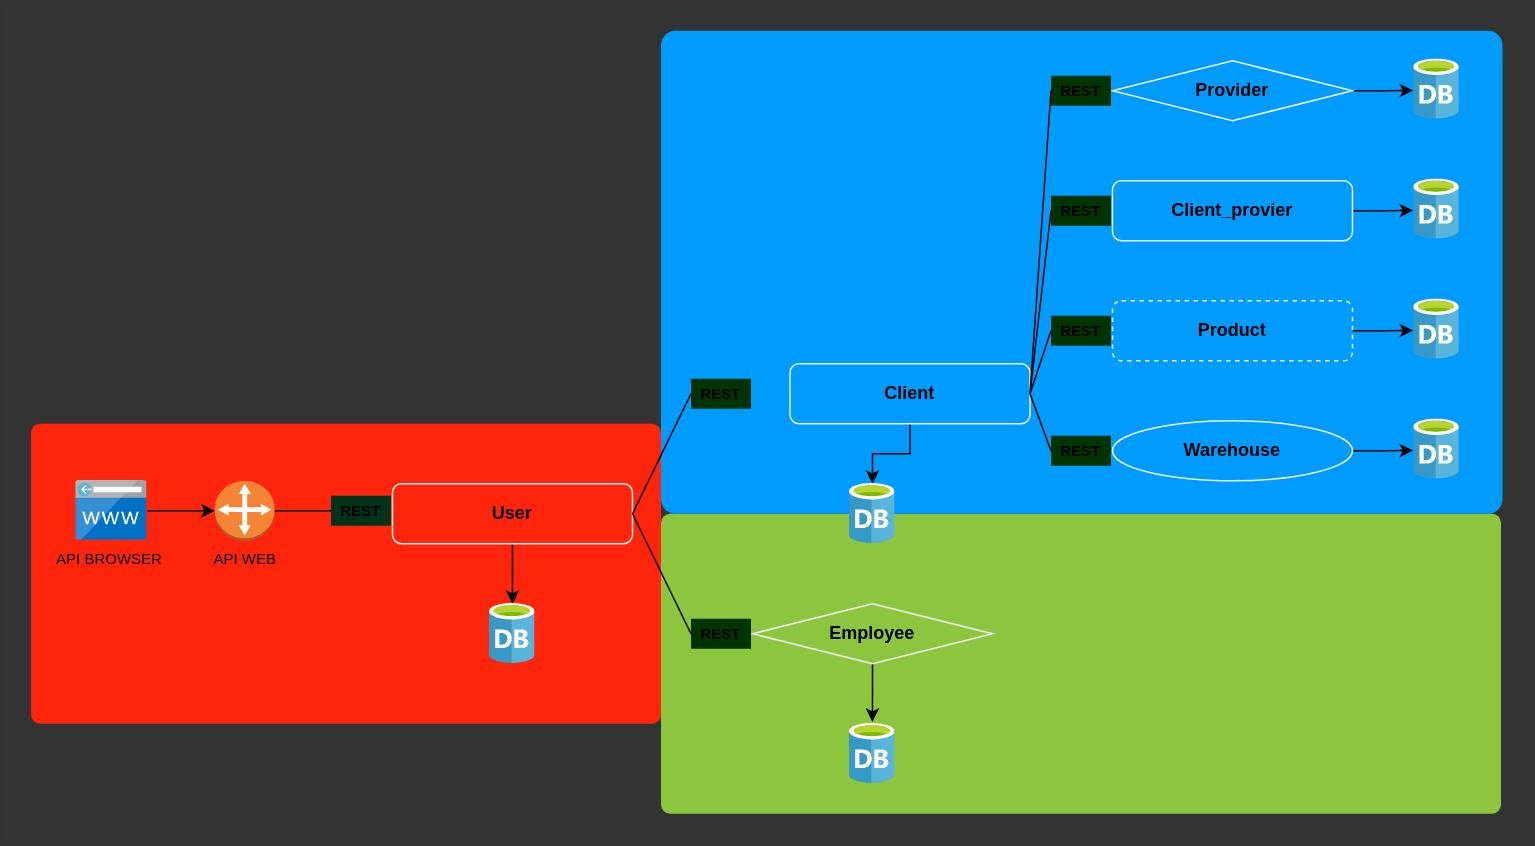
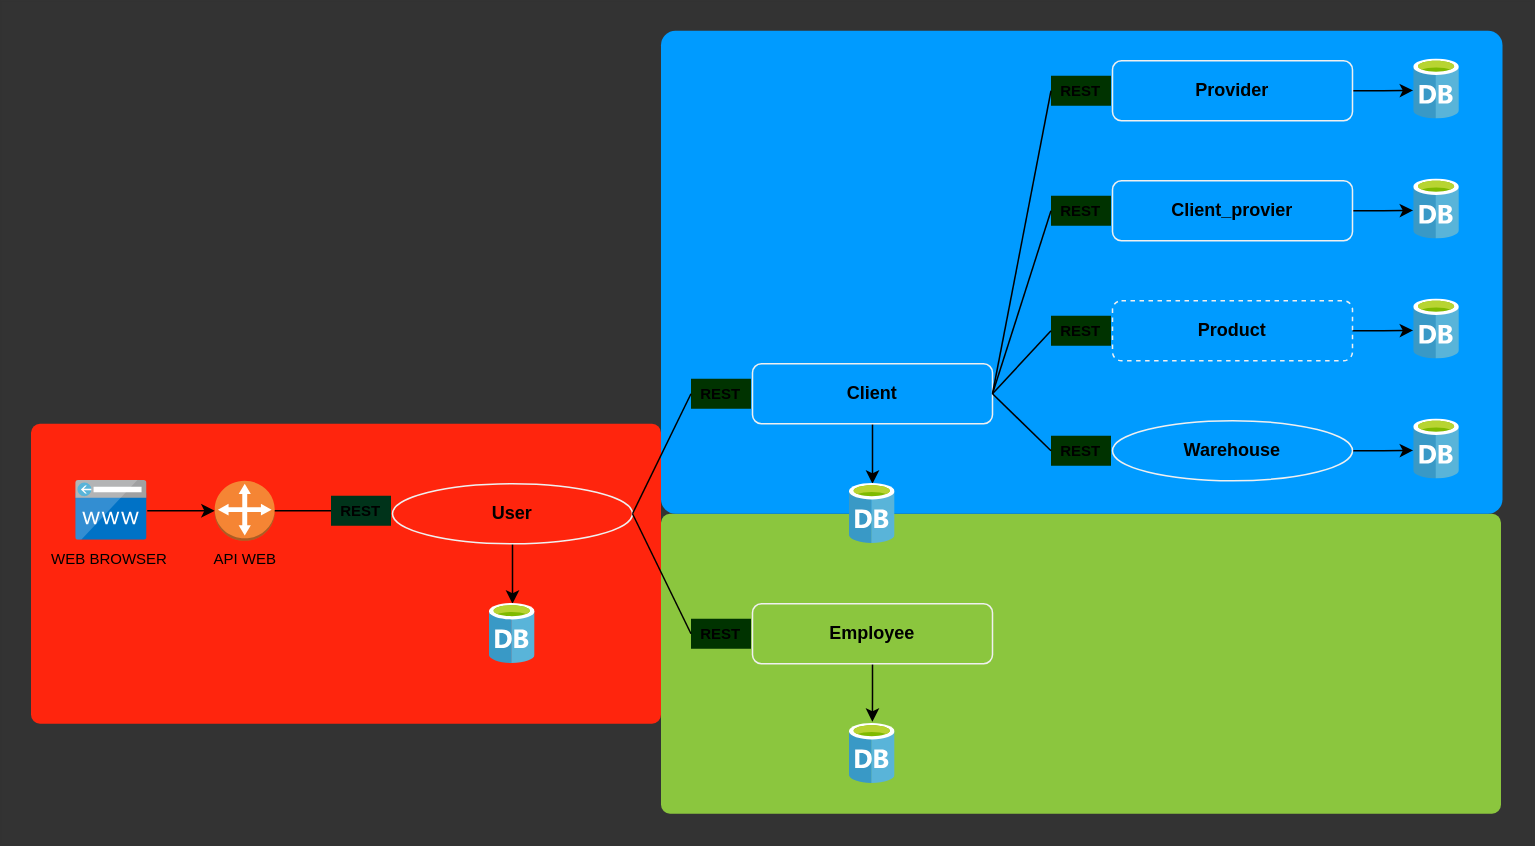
node "Provider": shape diamond -> rounded rectangle
node "Client": moved (910, 394) -> (872, 394)
node "User": shape rounded rectangle -> ellipse
node "API BROWSER": label "API BROWSER" -> "WEB BROWSER"
node "Employee": shape diamond -> rounded rectangle
